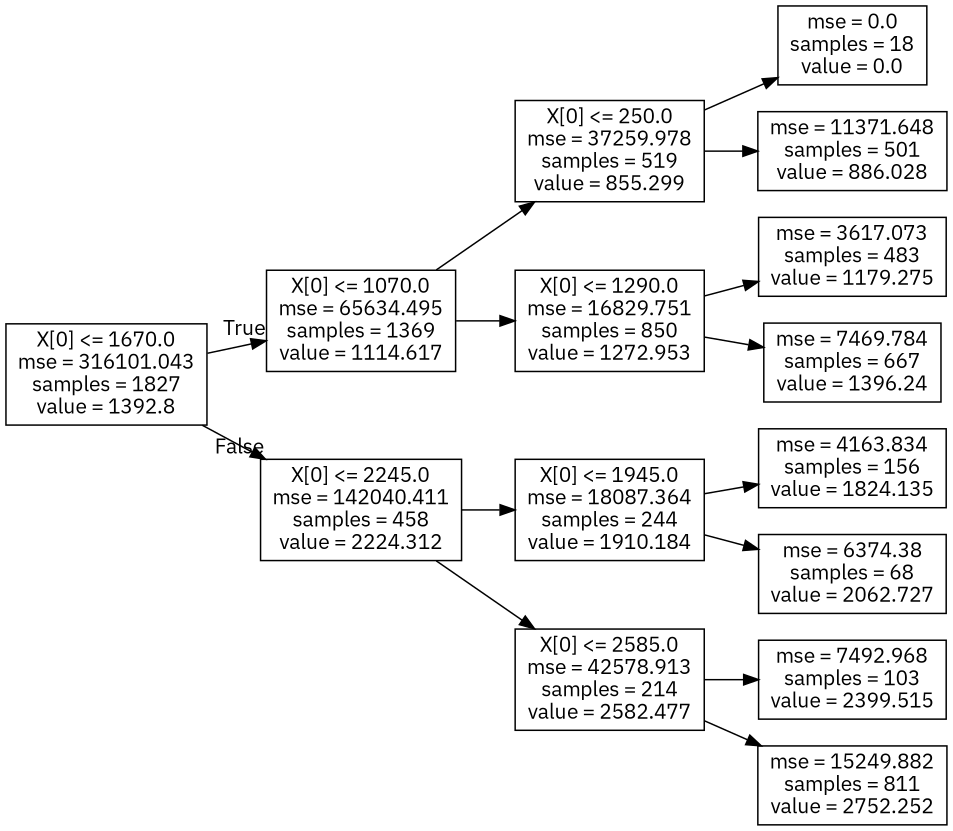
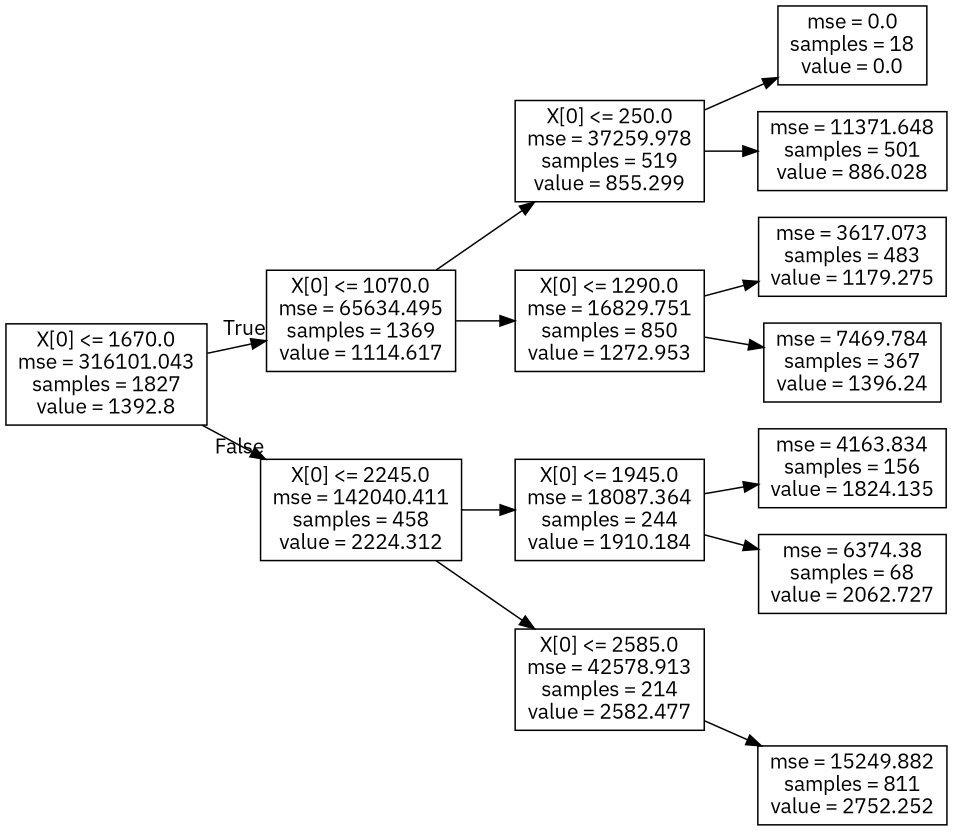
node "mse = 7469.784 samples = 667 value = 1396.24": label "mse = 7469.784 samples = 667 value = 1396.24" -> "mse = 7469.784 samples = 367 value = 1396.24"
node "mse = 7492.968 samples = 103 value = 2399.515": removed
